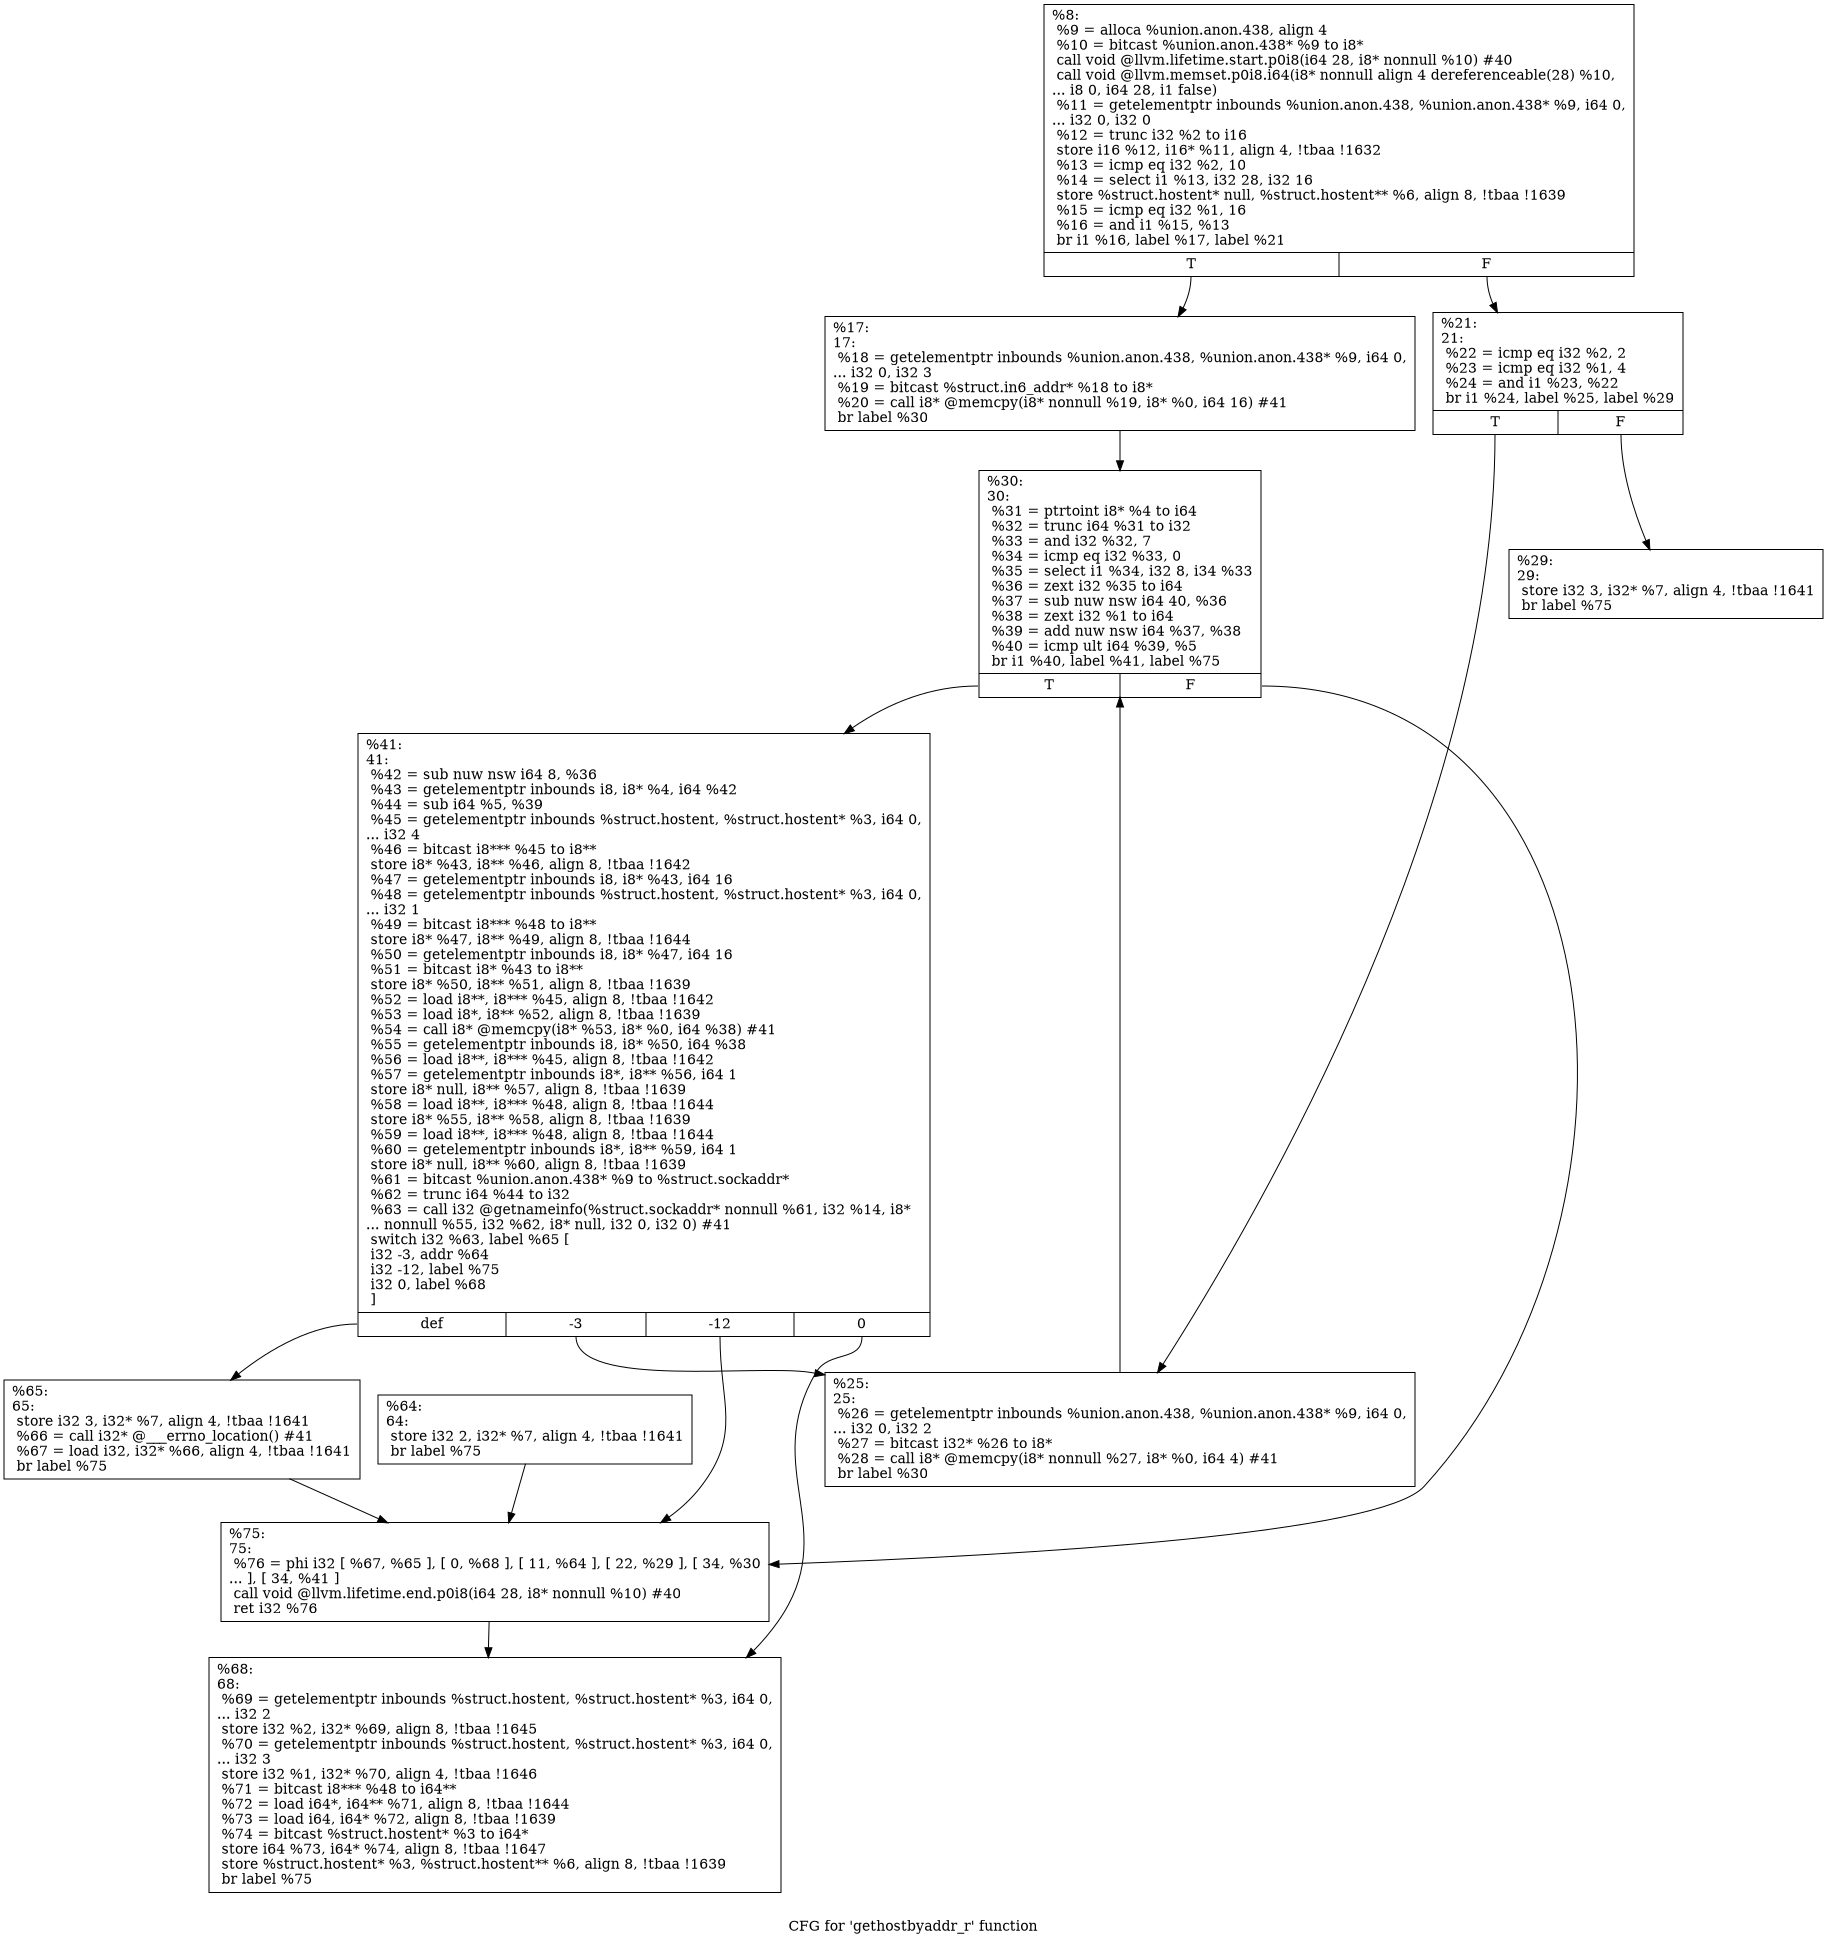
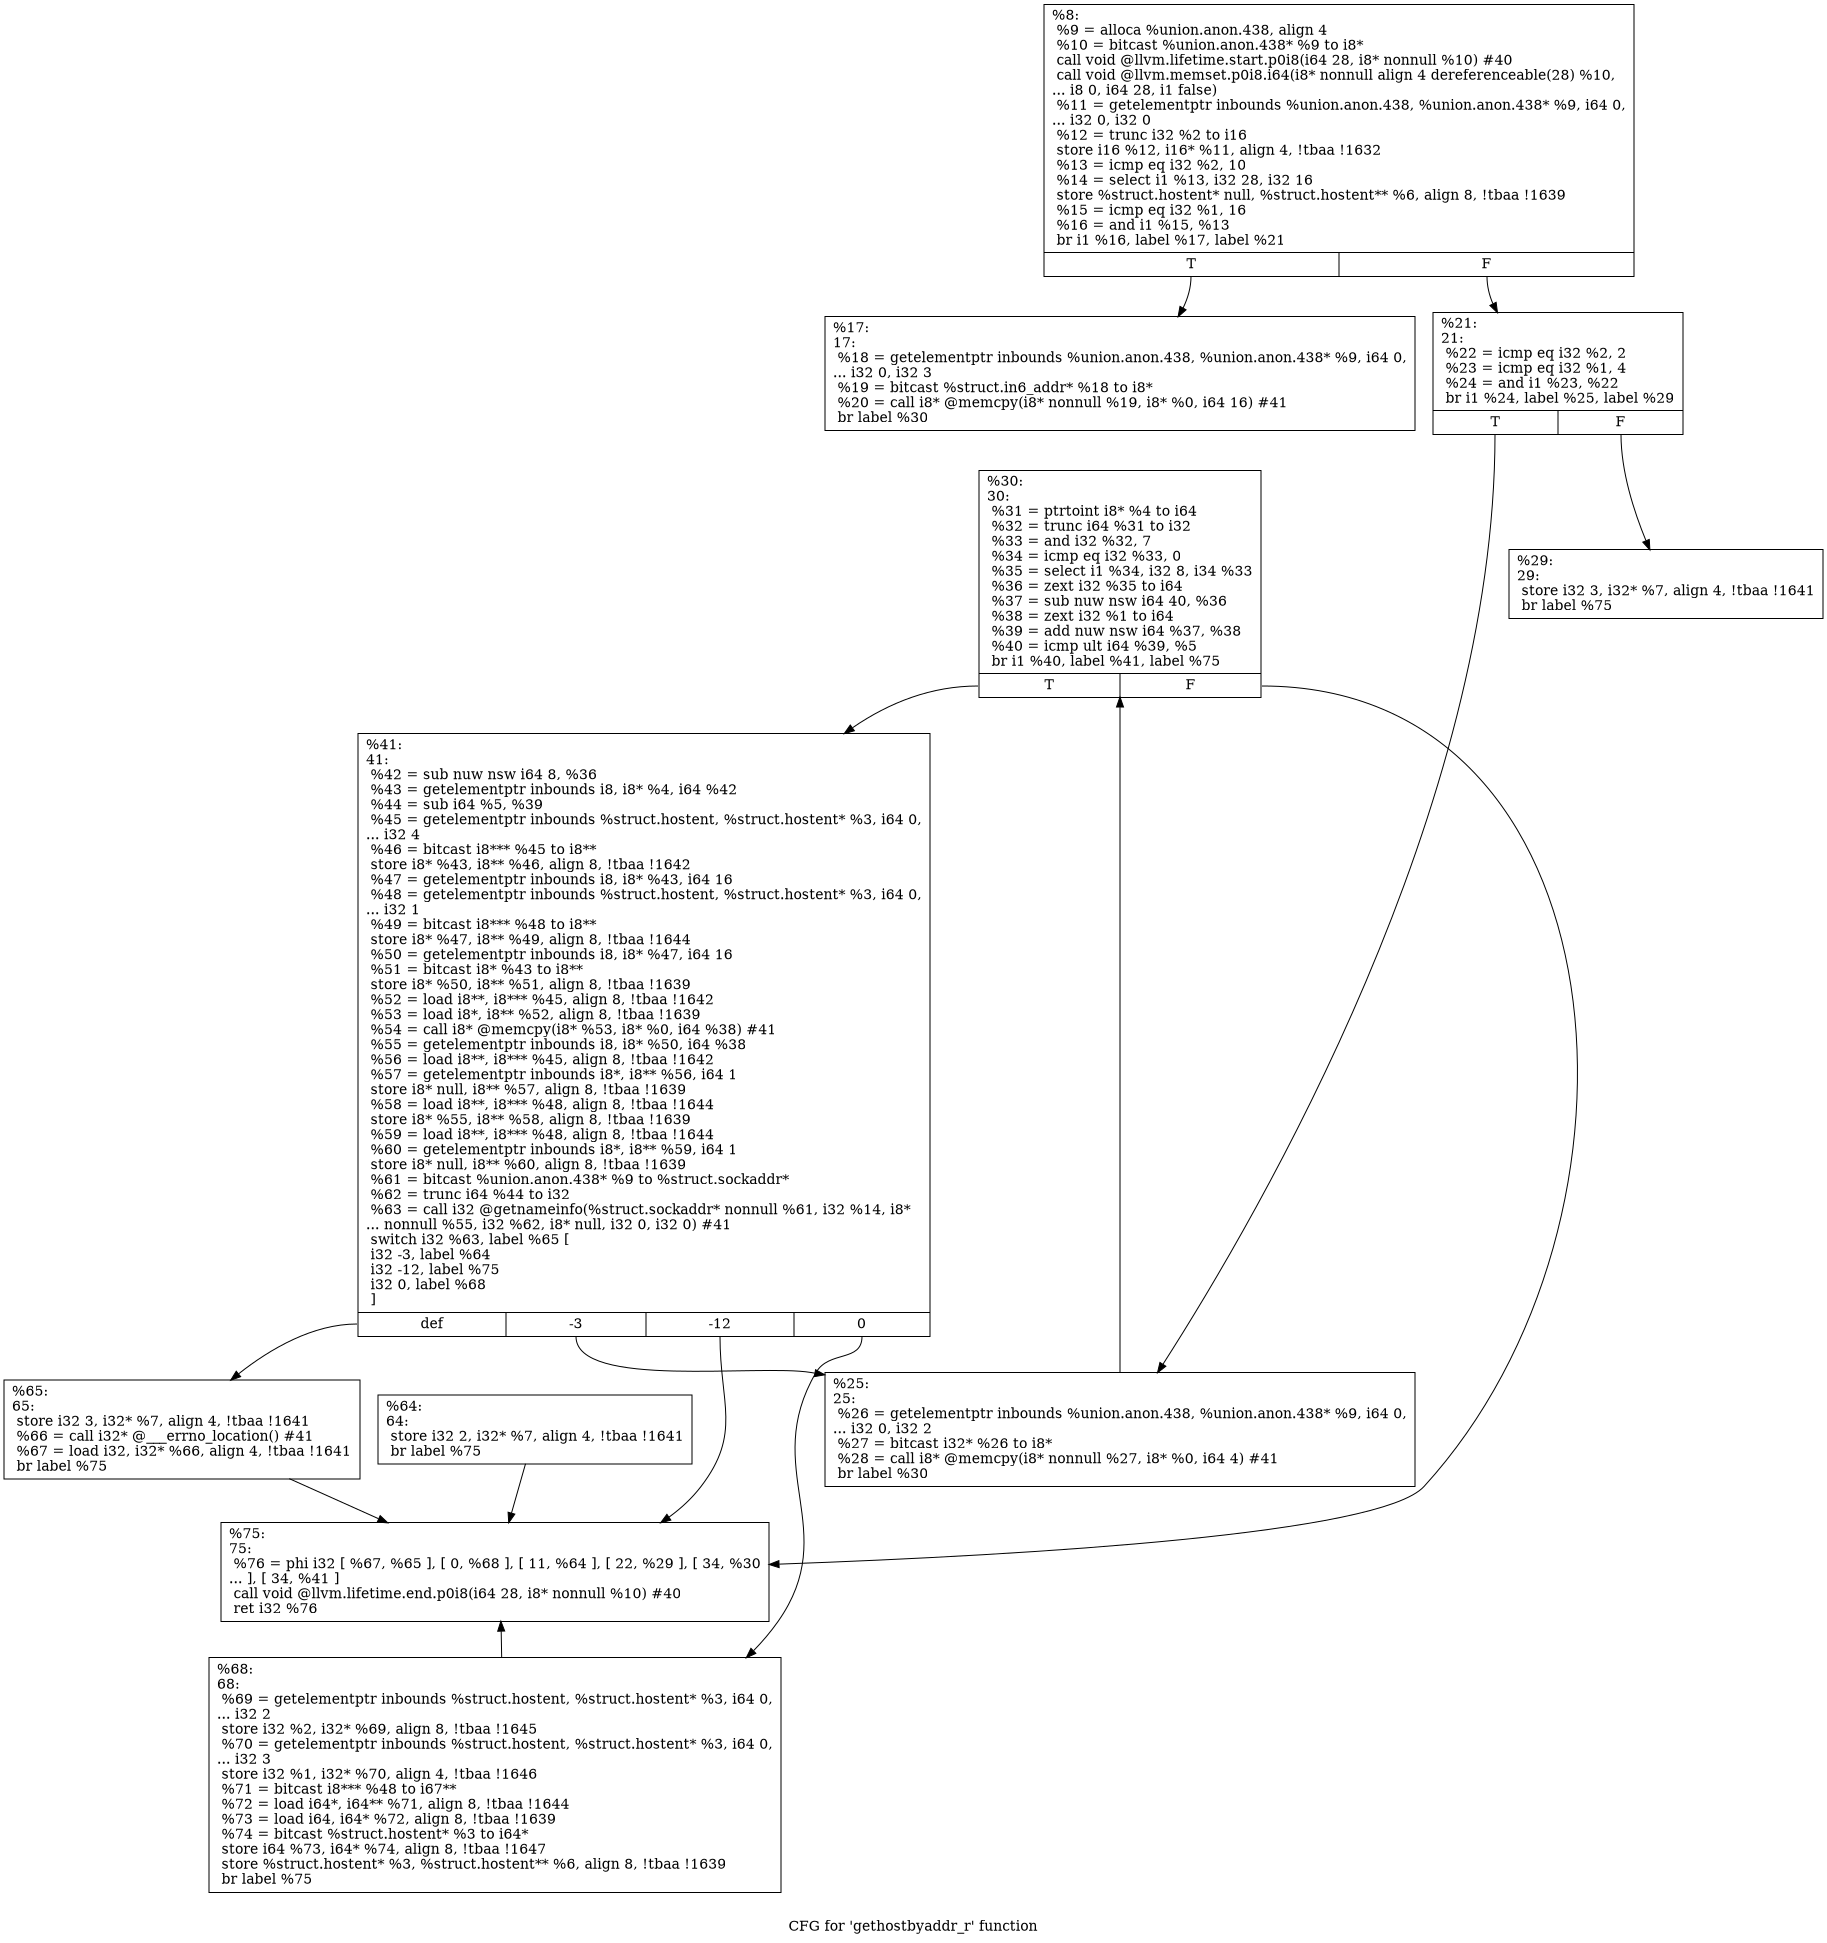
edge "%17:" -> "%30:": removed
node "%41:": text "i32 -3, addr %64" -> "i32 -3, label %64"
edge "%75:" -> "%68:": reversed
node "%68:": text "%71 = bitcast i8*** %48 to i64**" -> "%71 = bitcast i8*** %48 to i67**"
